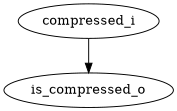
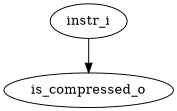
node "compressed_i": label "compressed_i" -> "instr_i"
